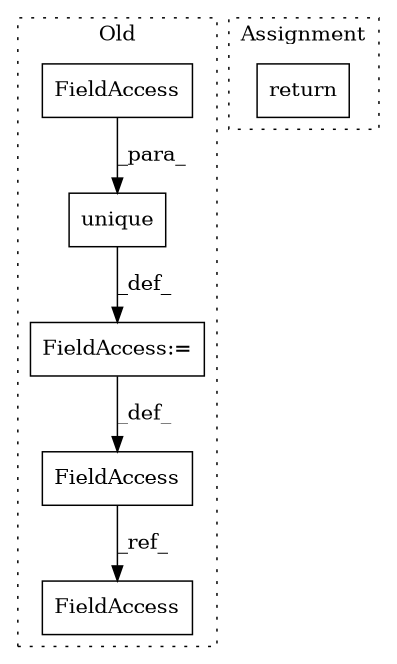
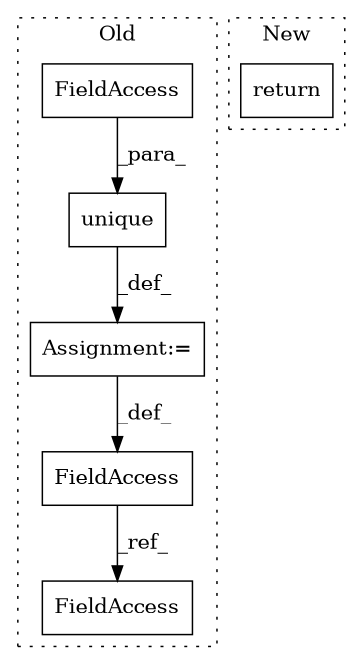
cluster "Assignment": label "Assignment" -> "New"
node "FieldAccess:=": label "FieldAccess:=" -> "Assignment:="
